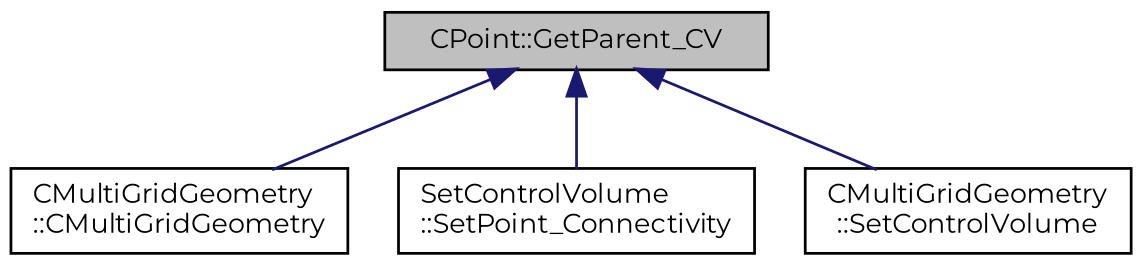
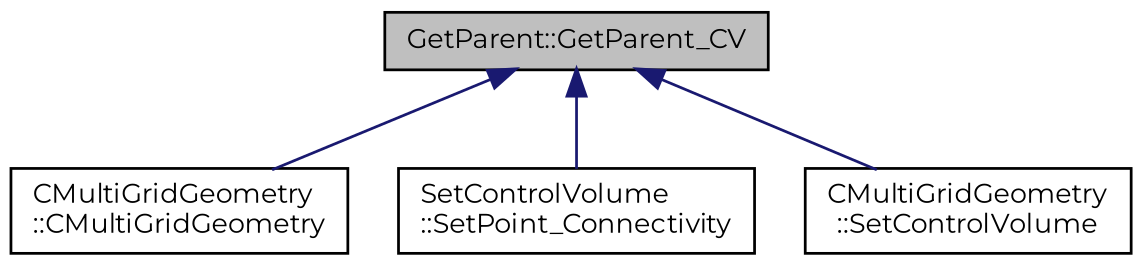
node "CPoint::GetParent_CV": label "CPoint::GetParent_CV" -> "GetParent::GetParent_CV"
